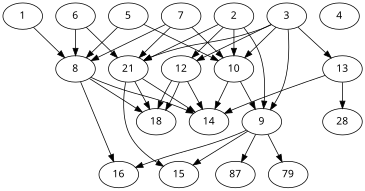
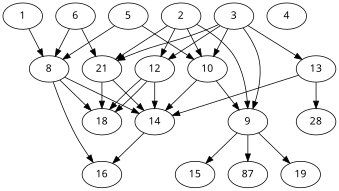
node "7": removed
edge "21" -> "15": removed
edge "9" -> "16": now "14" -> "16"
node "79": label "79" -> "19"
